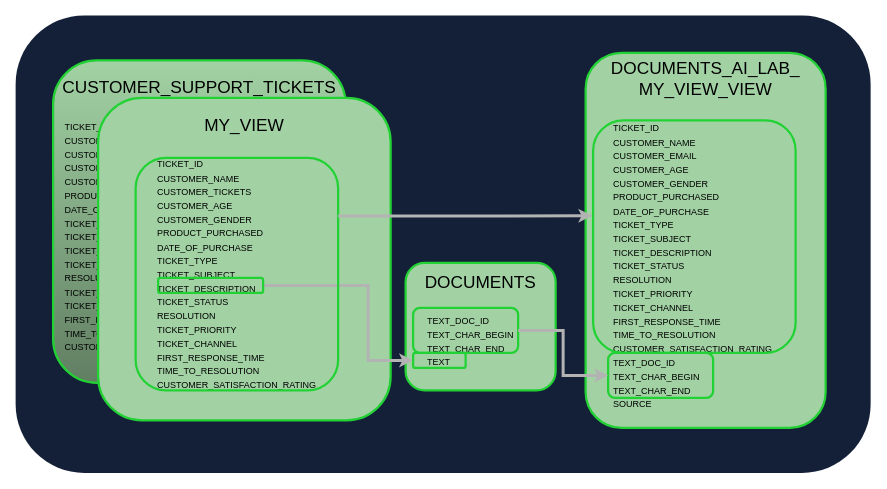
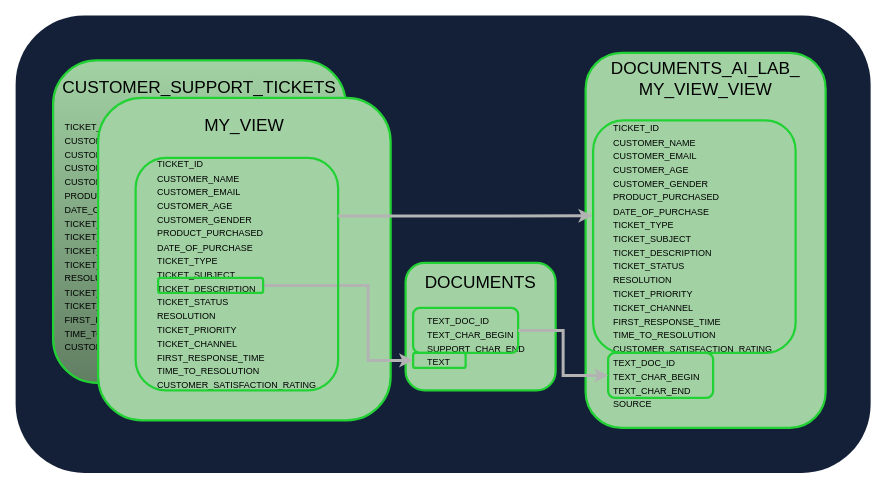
node "MY_VIEW TICKET_ID CUSTOMER_NAME CUSTOMER_TICKETS CUSTOMER_AGE CUSTOMER_GENDER PRODUCT_PURCHASED DATE_OF_PURCHASE TICKET_TYPE TICKET_SUBJECT TICKET_DESCRIPTION TICKET_STATUS RESOLUTION TICKET_PRIORITY TICKET_CHANNEL FIRST_RESPONSE_TIME TIME_TO_RESOLUTION CUSTOMER_SATISFACTION_RATING": label "MY_VIEW TICKET_ID CUSTOMER_NAME CUSTOMER_TICKETS CUSTOMER_AGE CUSTOMER_GENDER PRODUCT_PURCHASED DATE_OF_PURCHASE TICKET_TYPE TICKET_SUBJECT TICKET_DESCRIPTION TICKET_STATUS RESOLUTION TICKET_PRIORITY TICKET_CHANNEL FIRST_RESPONSE_TIME TIME_TO_RESOLUTION CUSTOMER_SATISFACTION_RATING" -> "MY_VIEW TICKET_ID CUSTOMER_NAME CUSTOMER_EMAIL CUSTOMER_AGE CUSTOMER_GENDER PRODUCT_PURCHASED DATE_OF_PURCHASE TICKET_TYPE TICKET_SUBJECT TICKET_DESCRIPTION TICKET_STATUS RESOLUTION TICKET_PRIORITY TICKET_CHANNEL FIRST_RESPONSE_TIME TIME_TO_RESOLUTION CUSTOMER_SATISFACTION_RATING"
node "DOCUMENTS TEXT_DOC_ID TEXT_CHAR_BEGIN TEXT_CHAR_END TEXT": label "DOCUMENTS TEXT_DOC_ID TEXT_CHAR_BEGIN TEXT_CHAR_END TEXT" -> "DOCUMENTS TEXT_DOC_ID TEXT_CHAR_BEGIN SUPPORT_CHAR_END TEXT"
